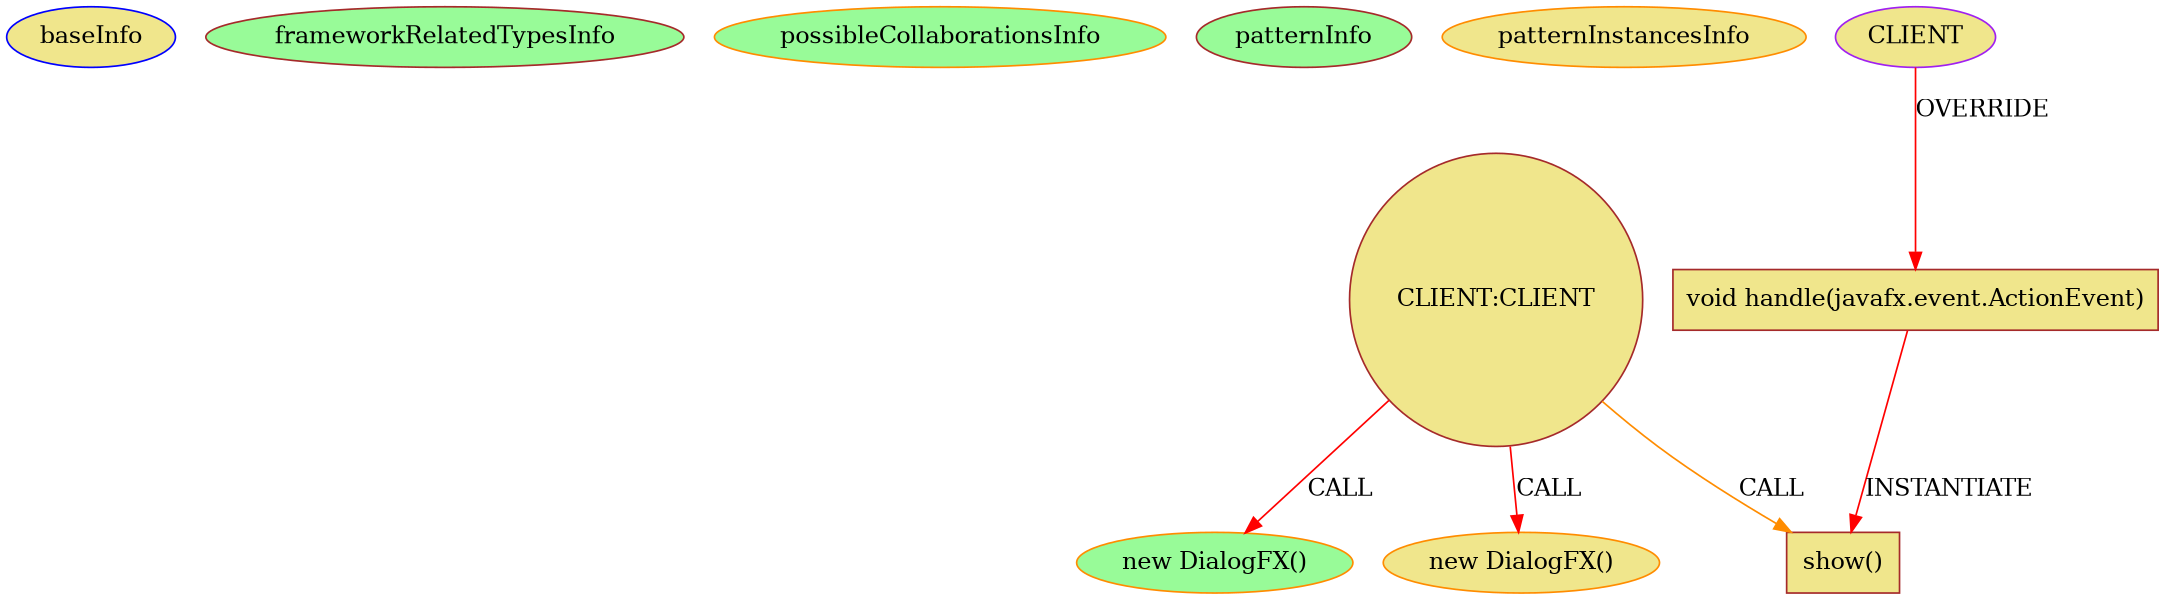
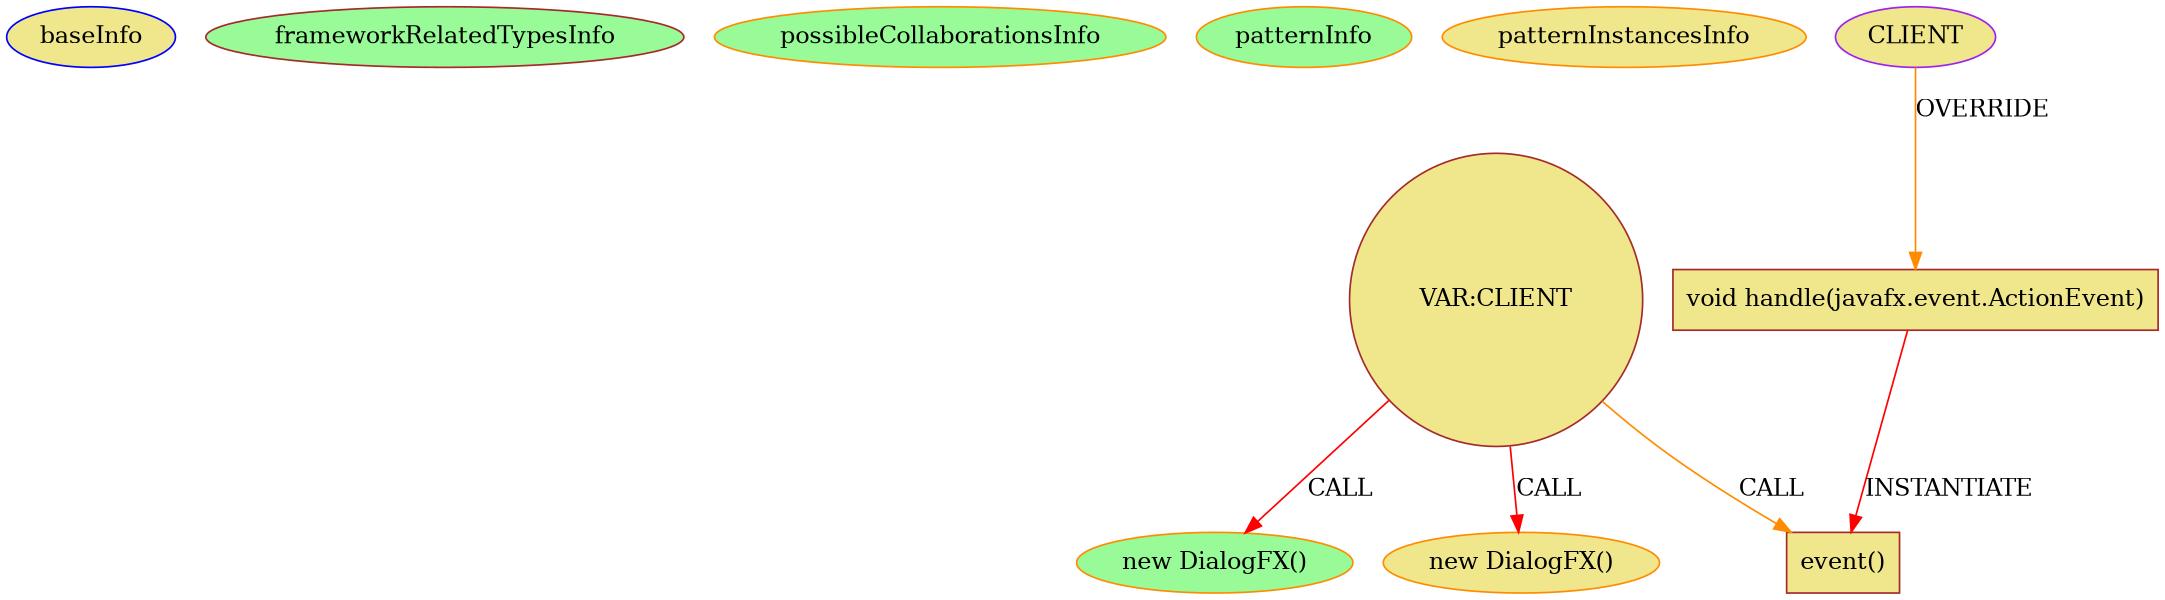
node "patternInfo": color brown -> darkorange
edge "CLIENT" -> "void handle(javafx.event.ActionEvent)": color red -> darkorange
node "CLIENT:CLIENT": label "CLIENT:CLIENT" -> "VAR:CLIENT"
node "show()": label "show()" -> "event()"
